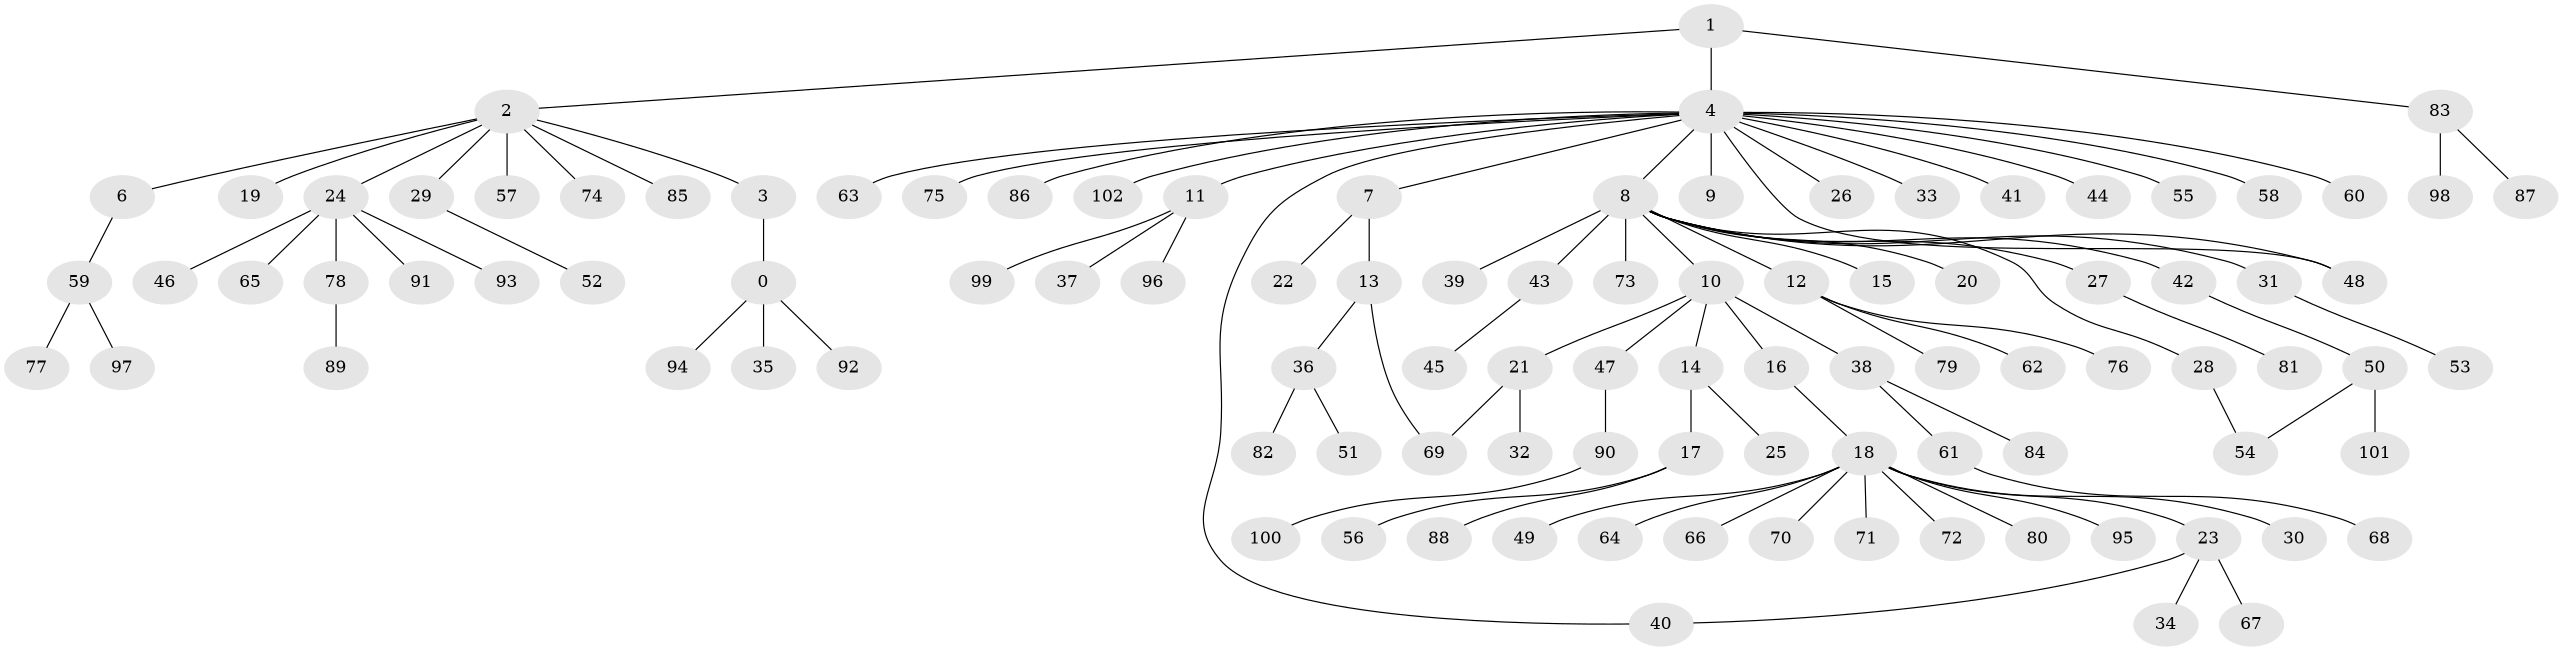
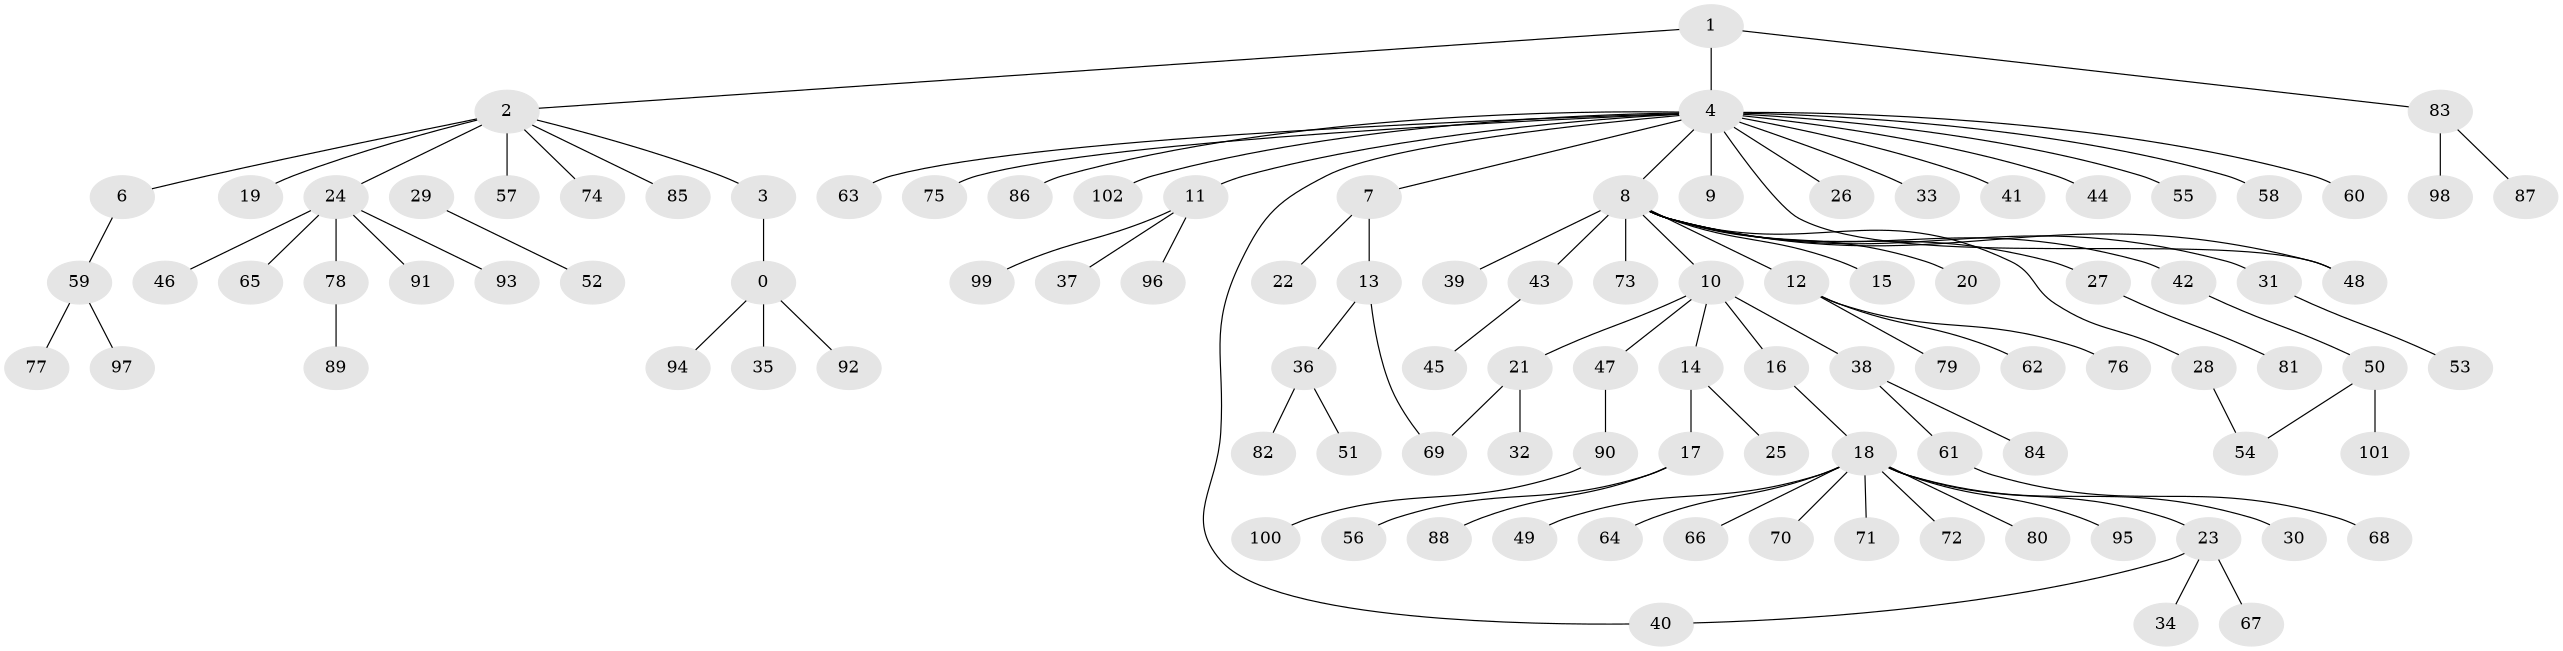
edge "2" -- "29": removed
